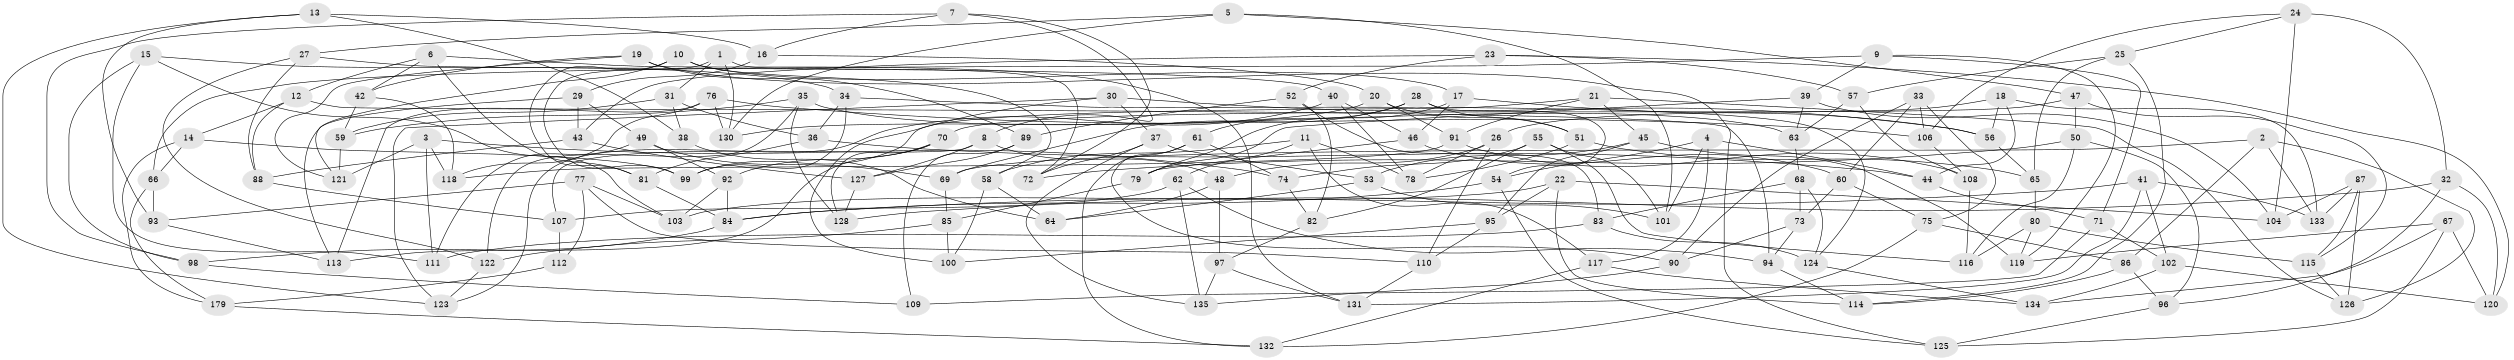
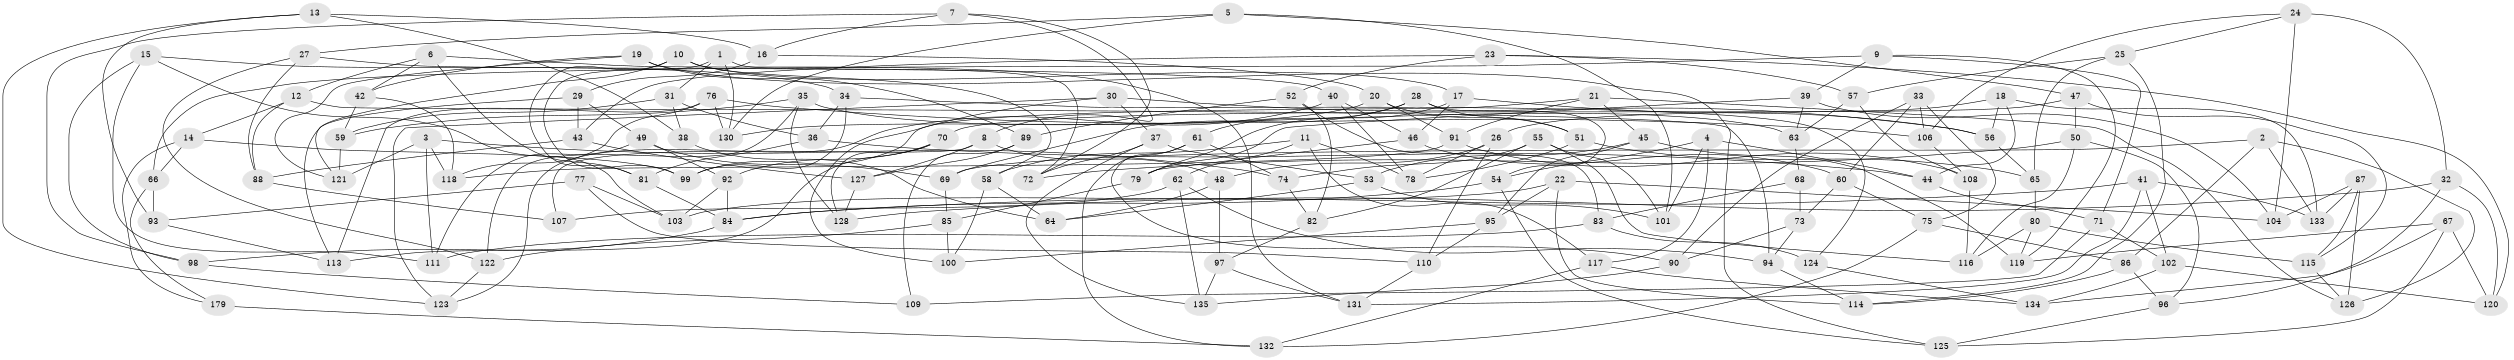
edge "68" -- "124": removed
node "112": removed
